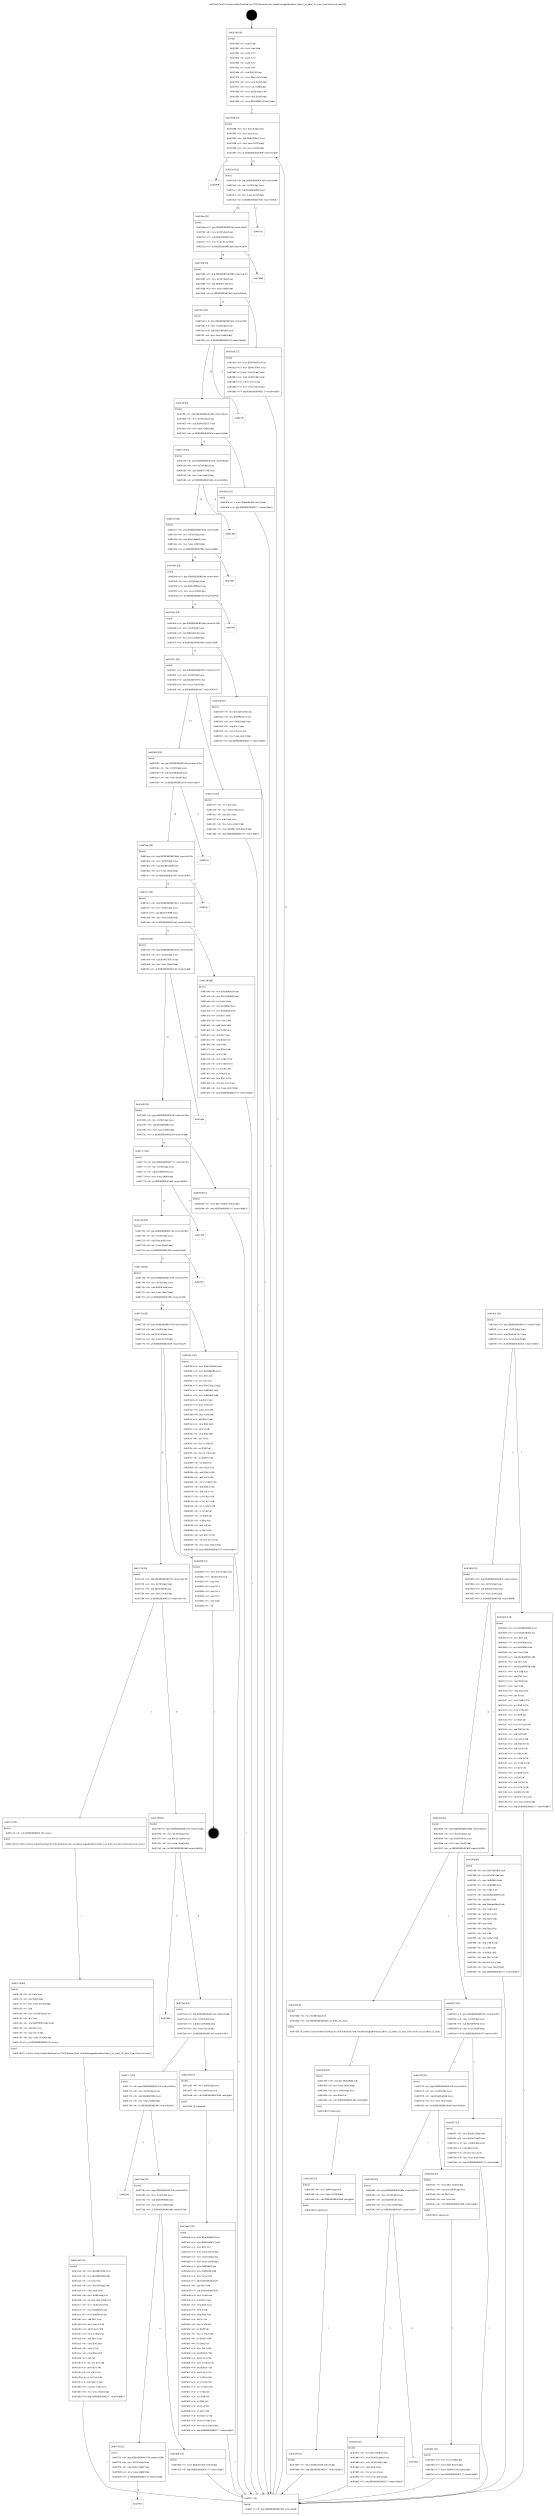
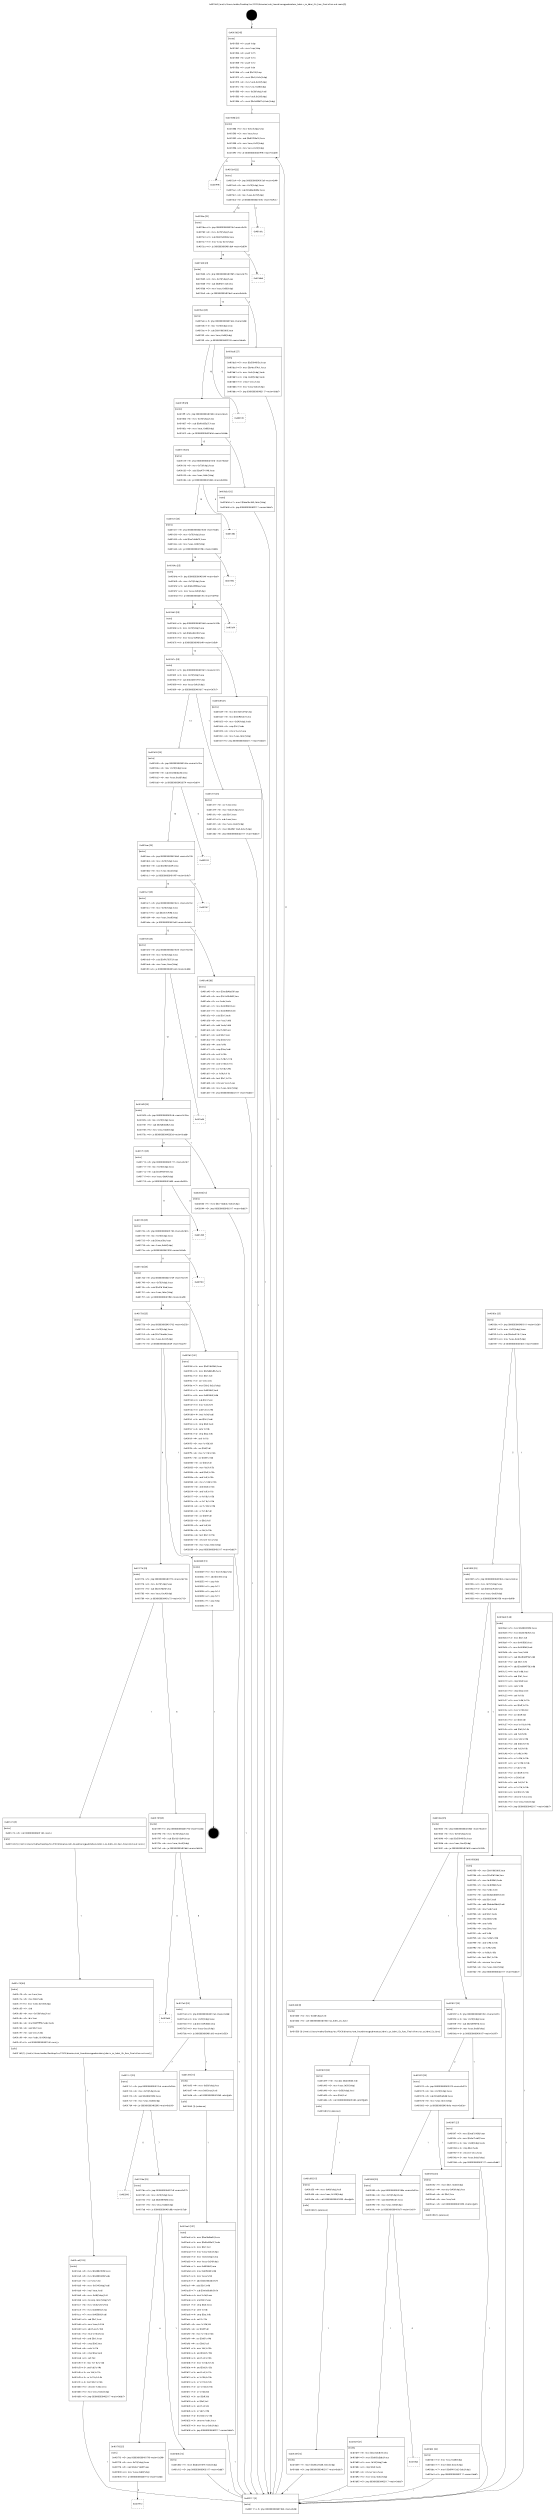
edge "0x401b9a [23]" -> "0x401bb1 [23]": removed, label "1"
